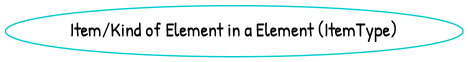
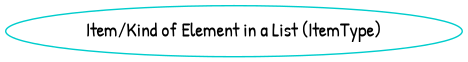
node "Item/Kind of Element in a Element (ItemType)": label "Item/Kind of Element in a Element (ItemType)" -> "Item/Kind of Element in a List (ItemType)"
